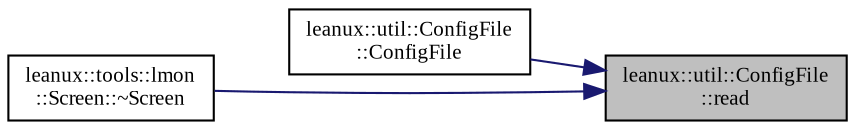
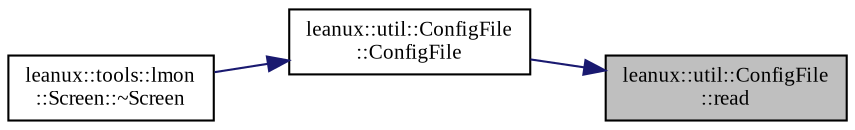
edge "leanux::tools::lmon ::Screen::~Screen" -> "leanux::util::ConfigFile ::read": now "leanux::tools::lmon ::Screen::~Screen" -> "leanux::util::ConfigFile ::ConfigFile"
